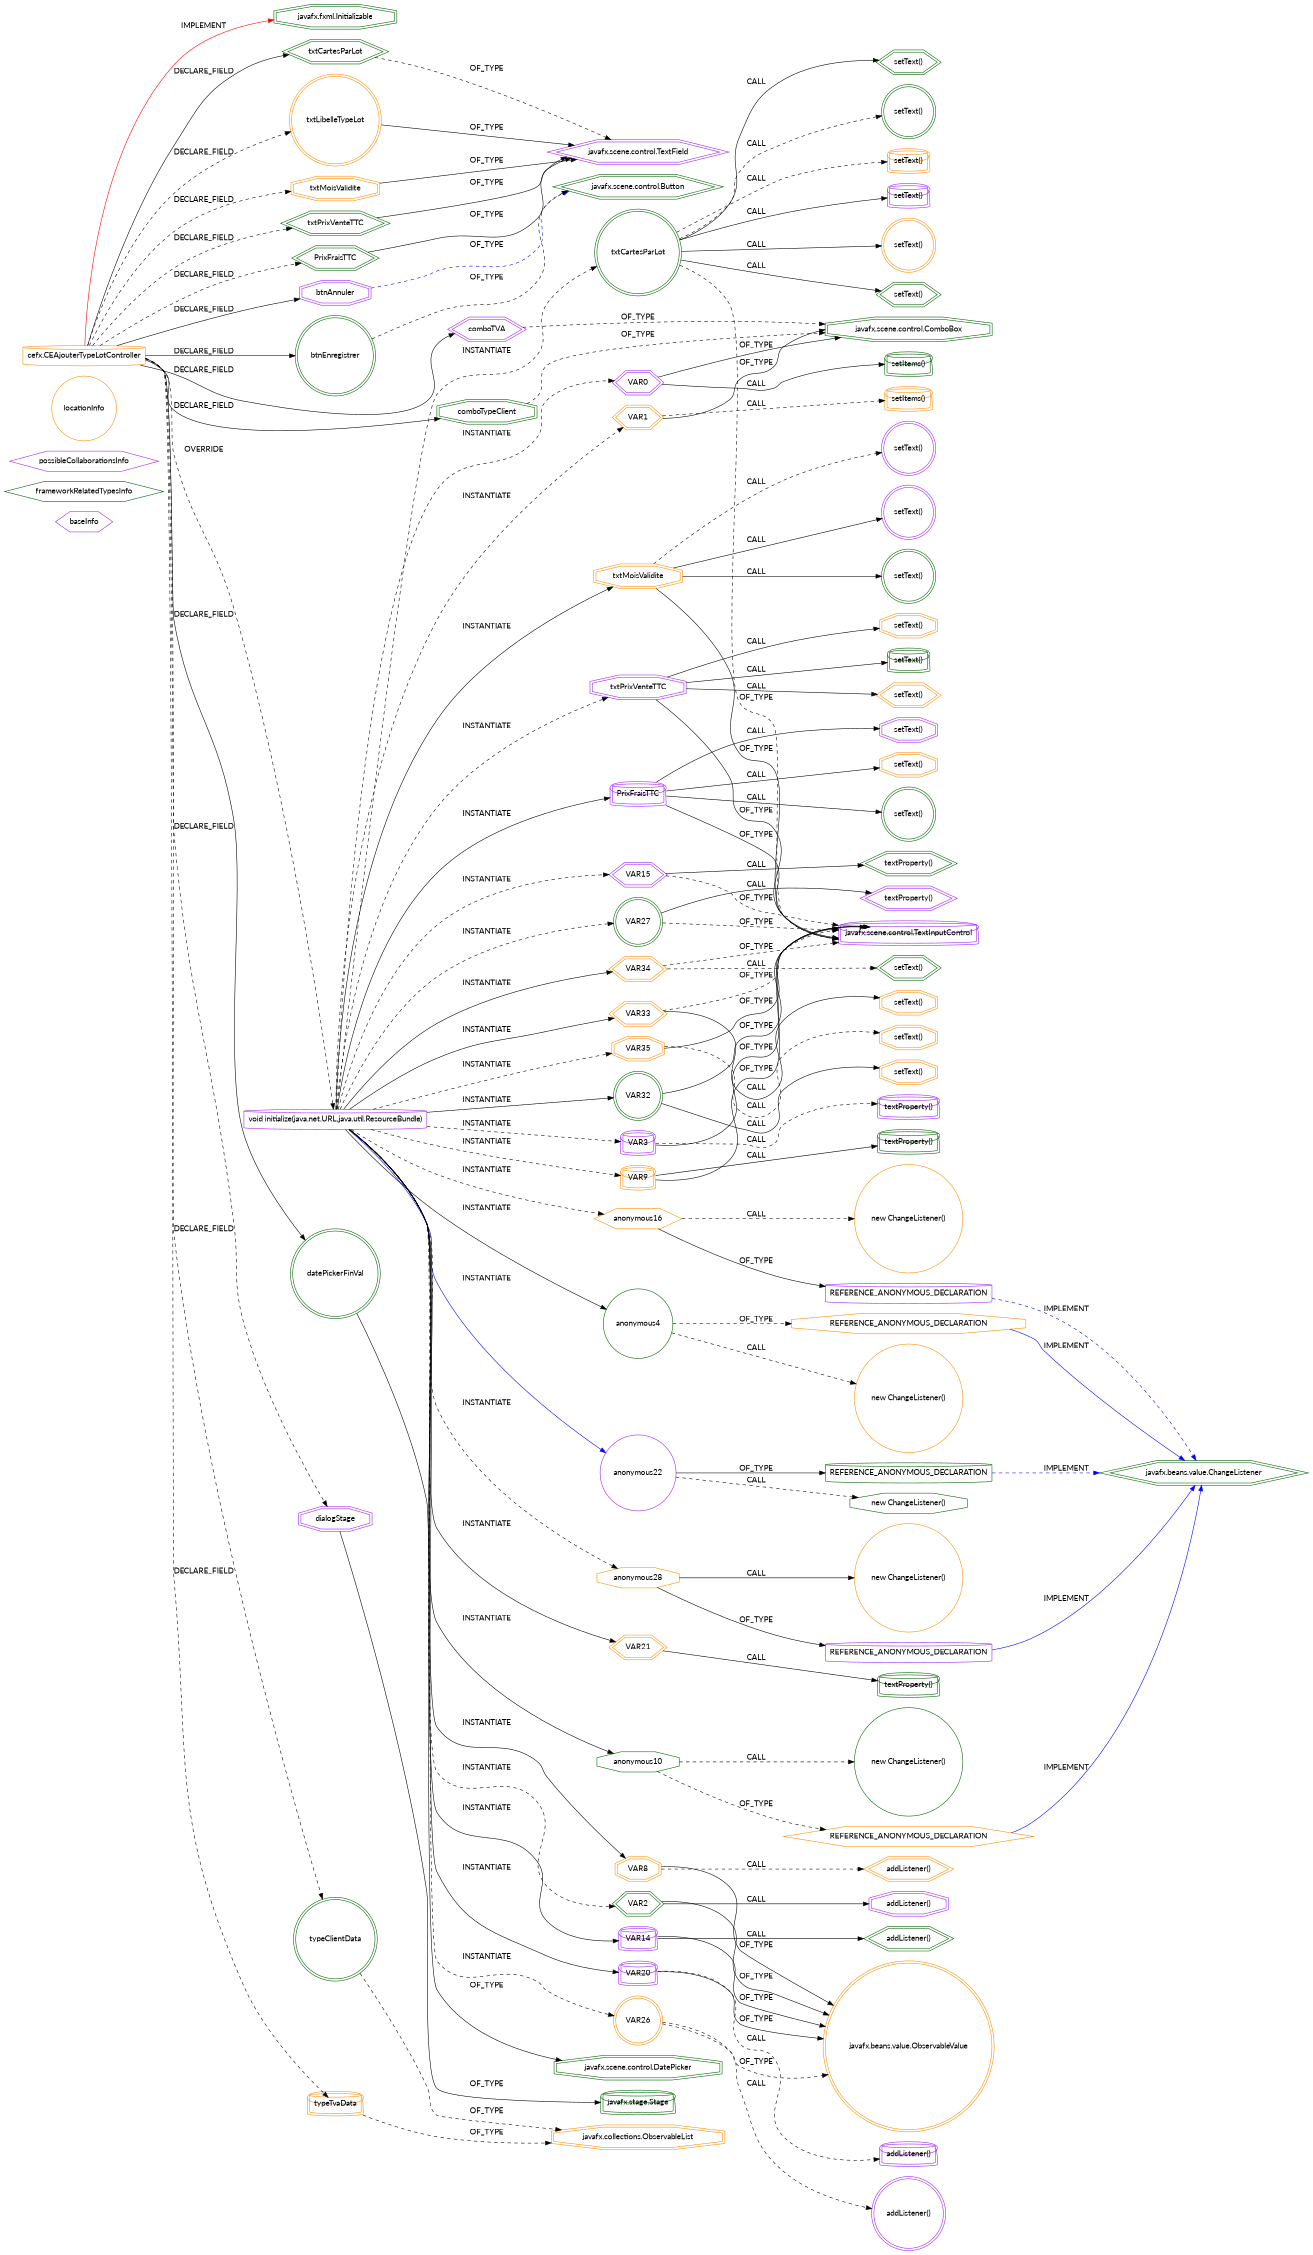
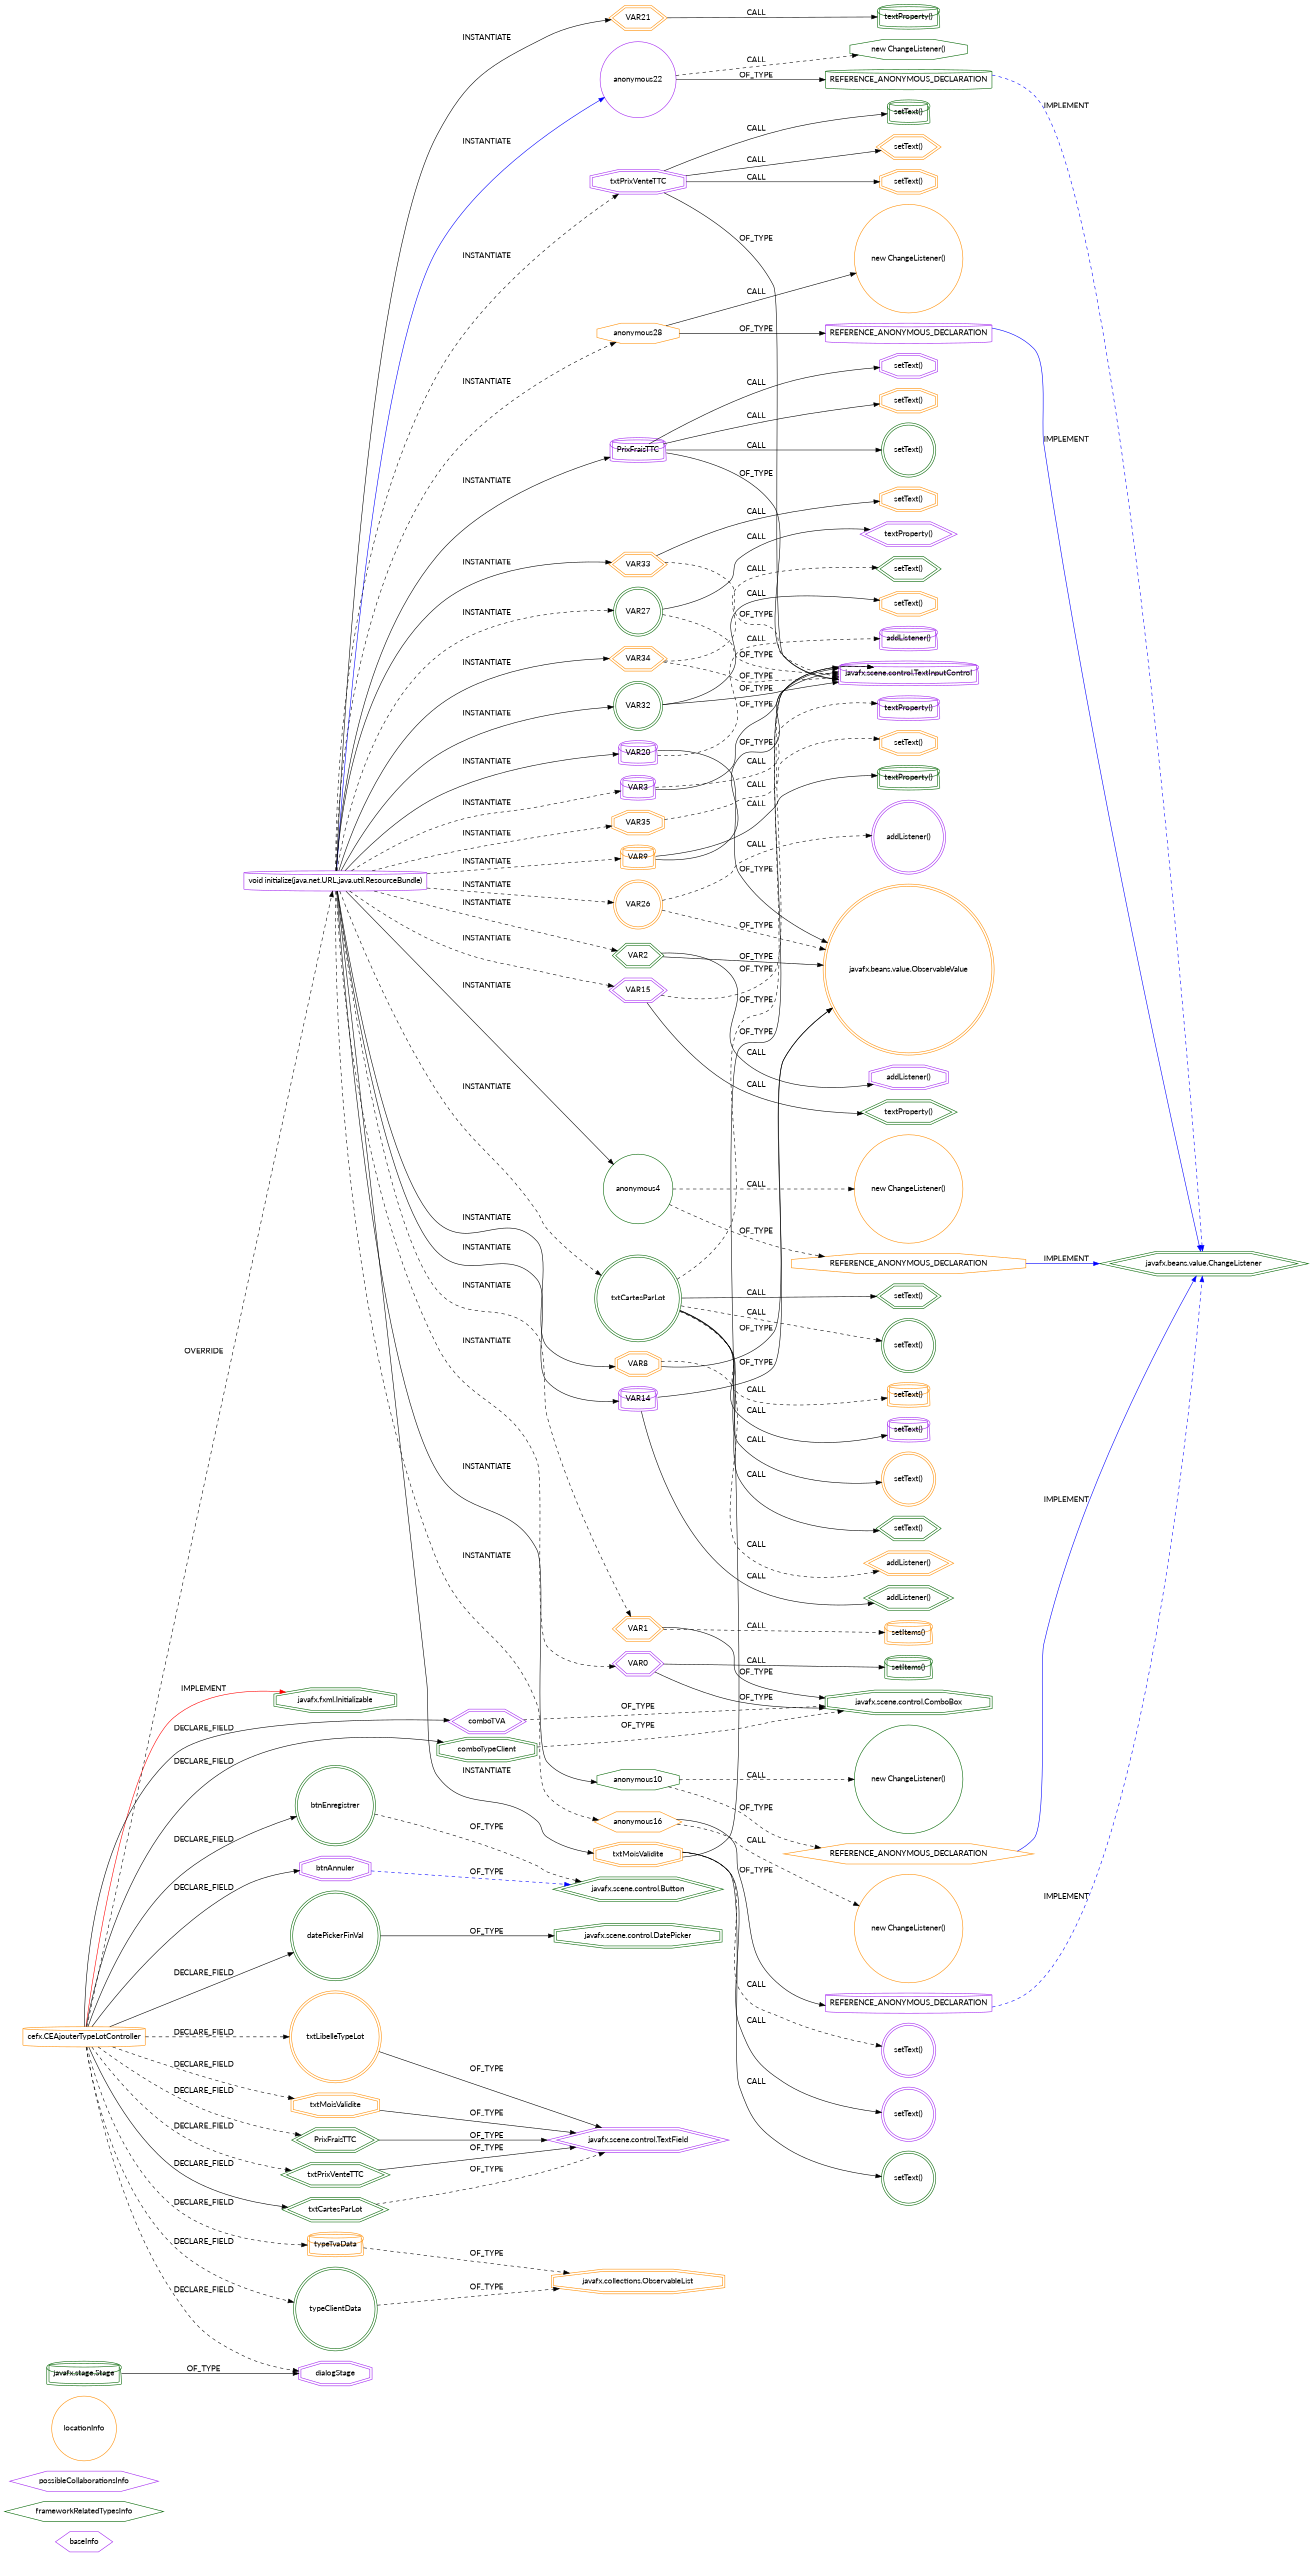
edge "VAR35" -> "javafx.scene.control.TextInputControl": removed, label "OF_TYPE"
edge "dialogStage" -> "javafx.stage.Stage": reversed
